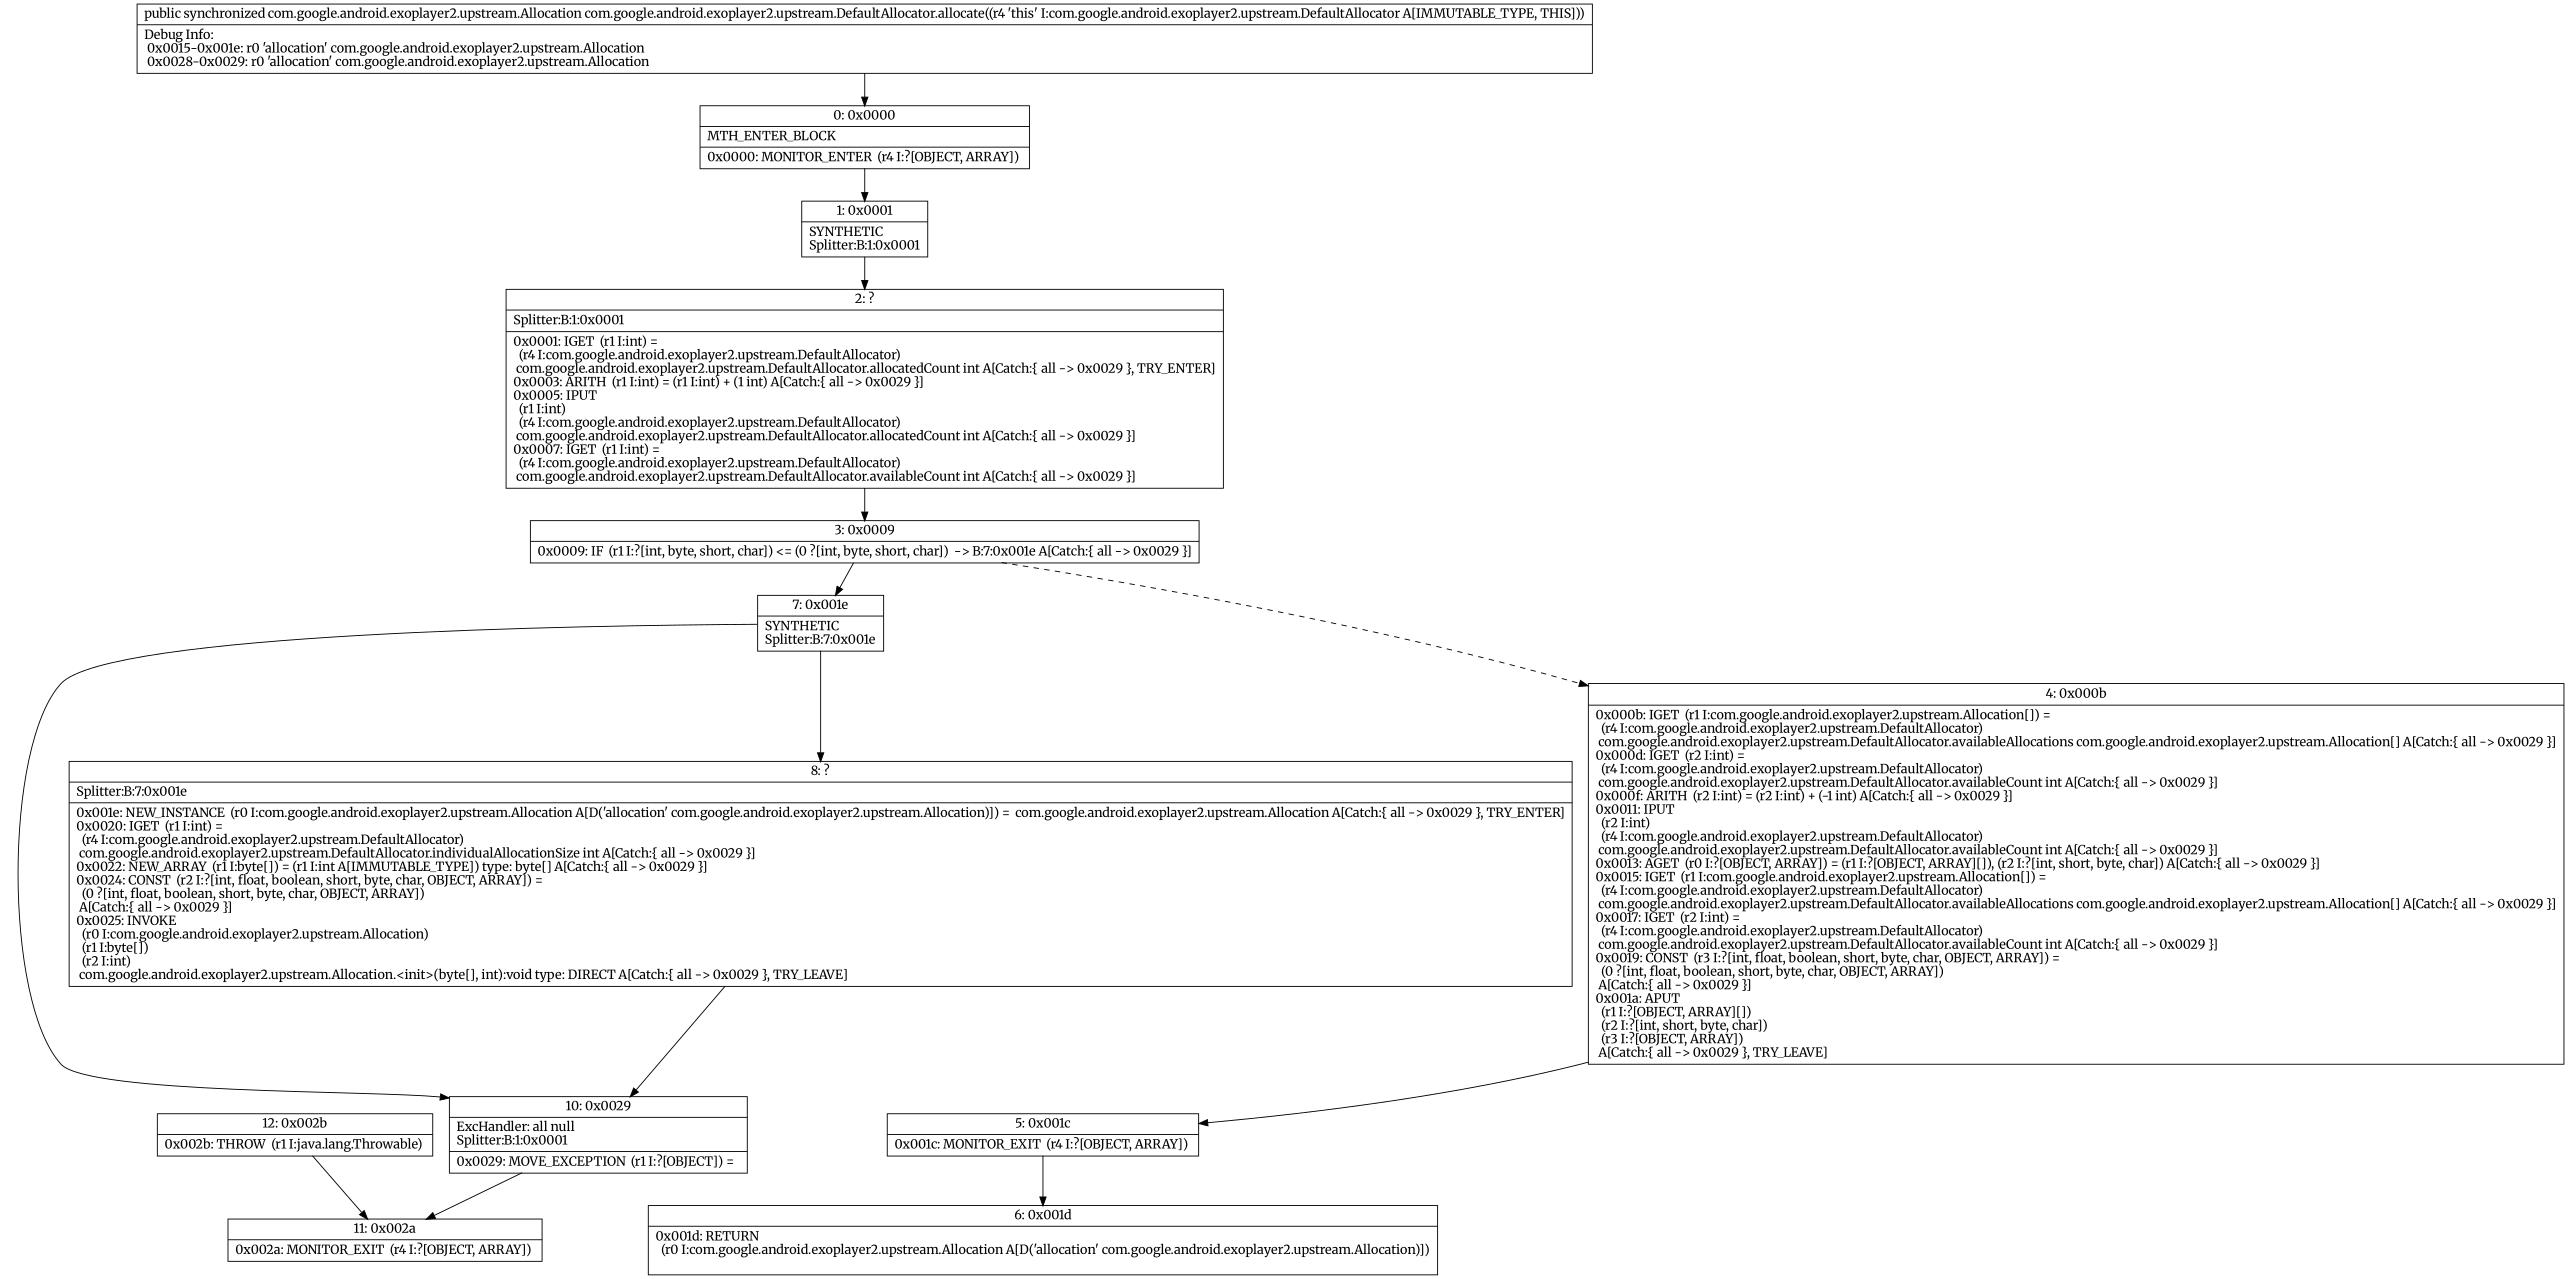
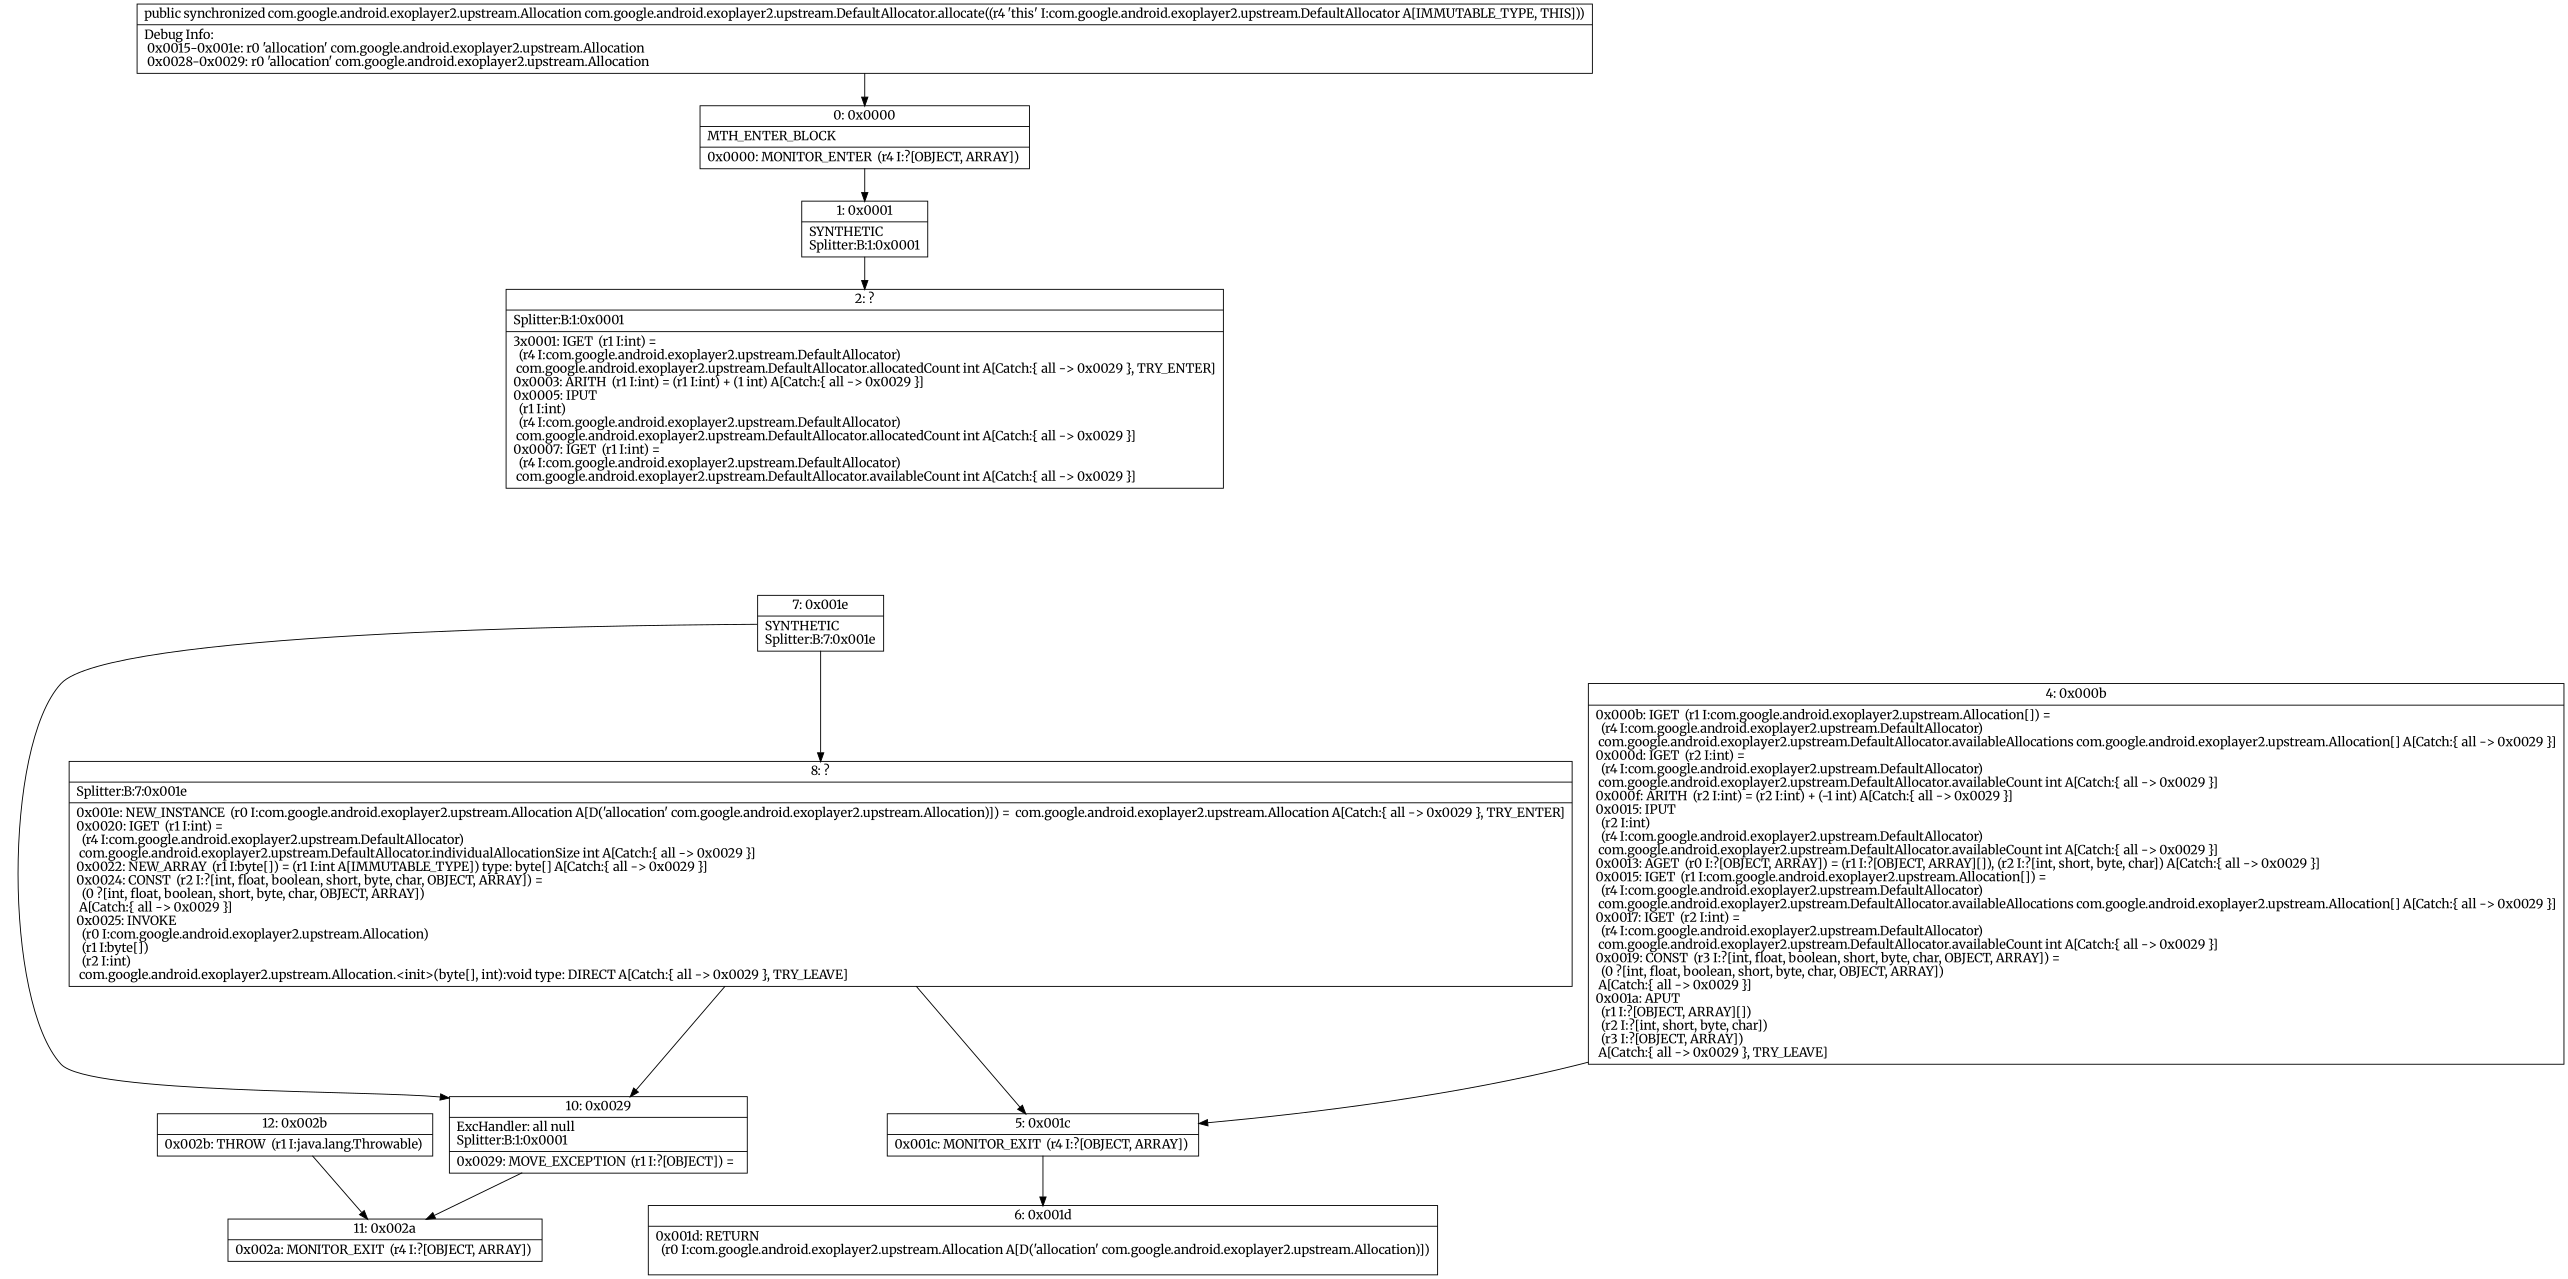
node "2: ?": text "0x0001: IGET  (r1 I:int) =" -> "3x0001: IGET  (r1 I:int) ="
node "3: 0x0009": removed
node "4: 0x000b": text "0x0011: IPUT" -> "0x0015: IPUT"
edge "8: ?" -> "5: 0x001c": added
